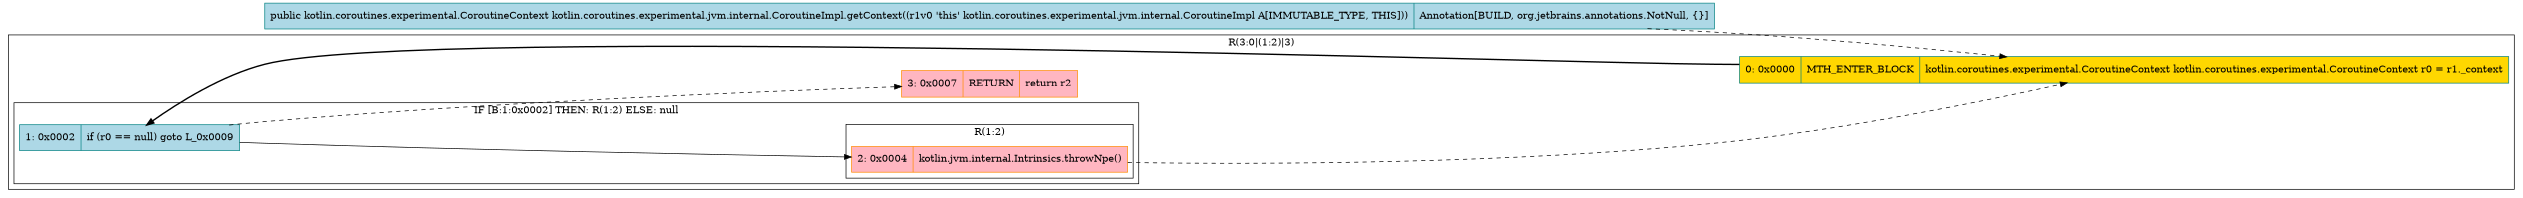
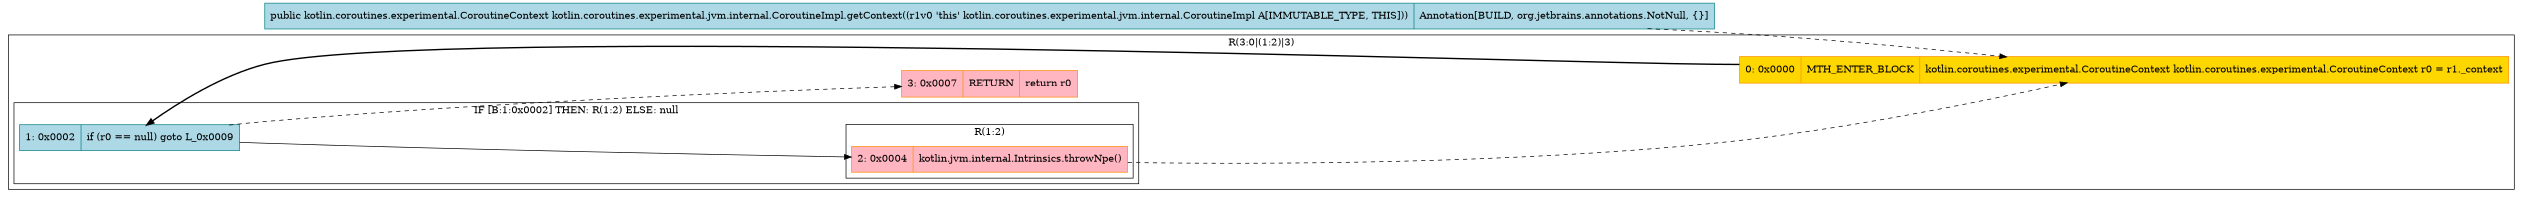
node "0: 0x0000": color teal -> darkorange
node "3: 0x0007": text "return r2" -> "return r0"
